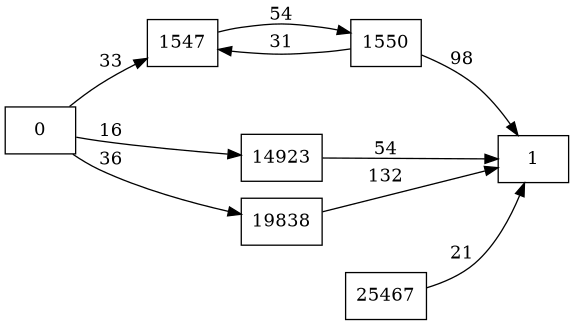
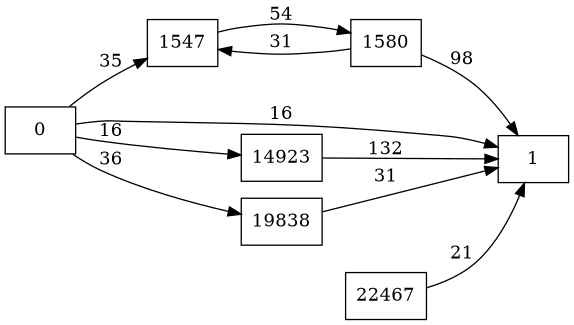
node "1550": label "1550" -> "1580"
edge "0" -> "1547": label "33" -> "35"
edge "0" -> "1": added, label "16"
edge "14923" -> "1": label "54" -> "132"
edge "19838" -> "1": label "132" -> "31"
node "25467": label "25467" -> "22467"
